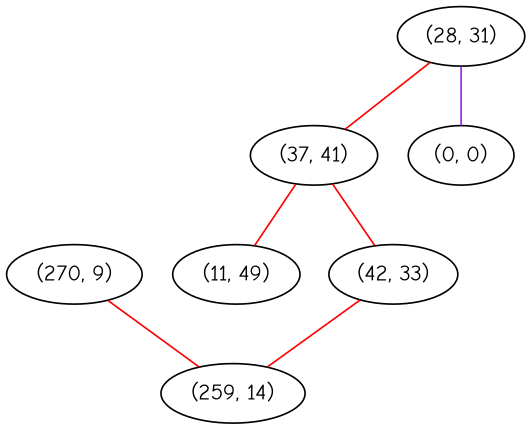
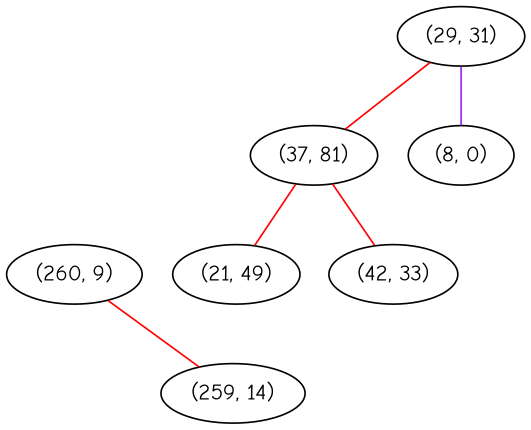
node "(28, 31)": label "(28, 31)" -> "(29, 31)"
node "(37, 41)": label "(37, 41)" -> "(37, 81)"
node "(0, 0)": label "(0, 0)" -> "(8, 0)"
node "(270, 9)": label "(270, 9)" -> "(260, 9)"
node "(11, 49)": label "(11, 49)" -> "(21, 49)"
edge "(42, 33)" -- "(259, 14)": removed
